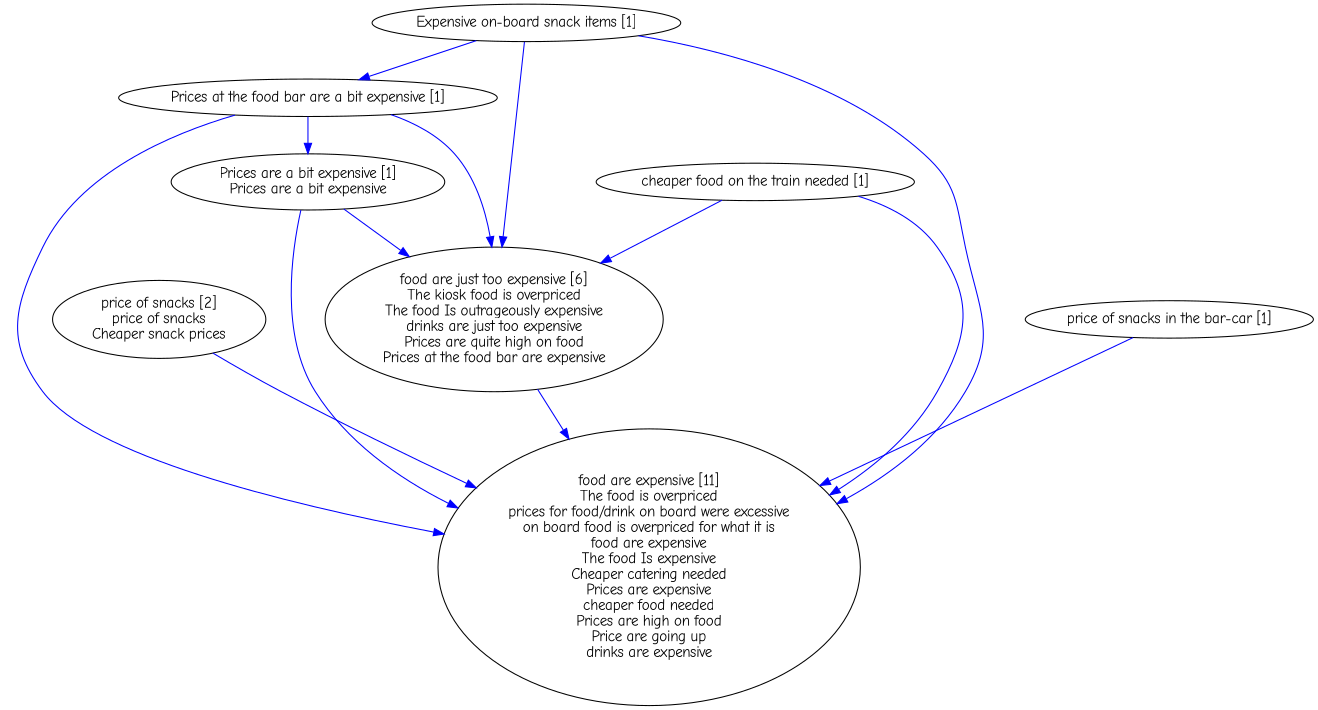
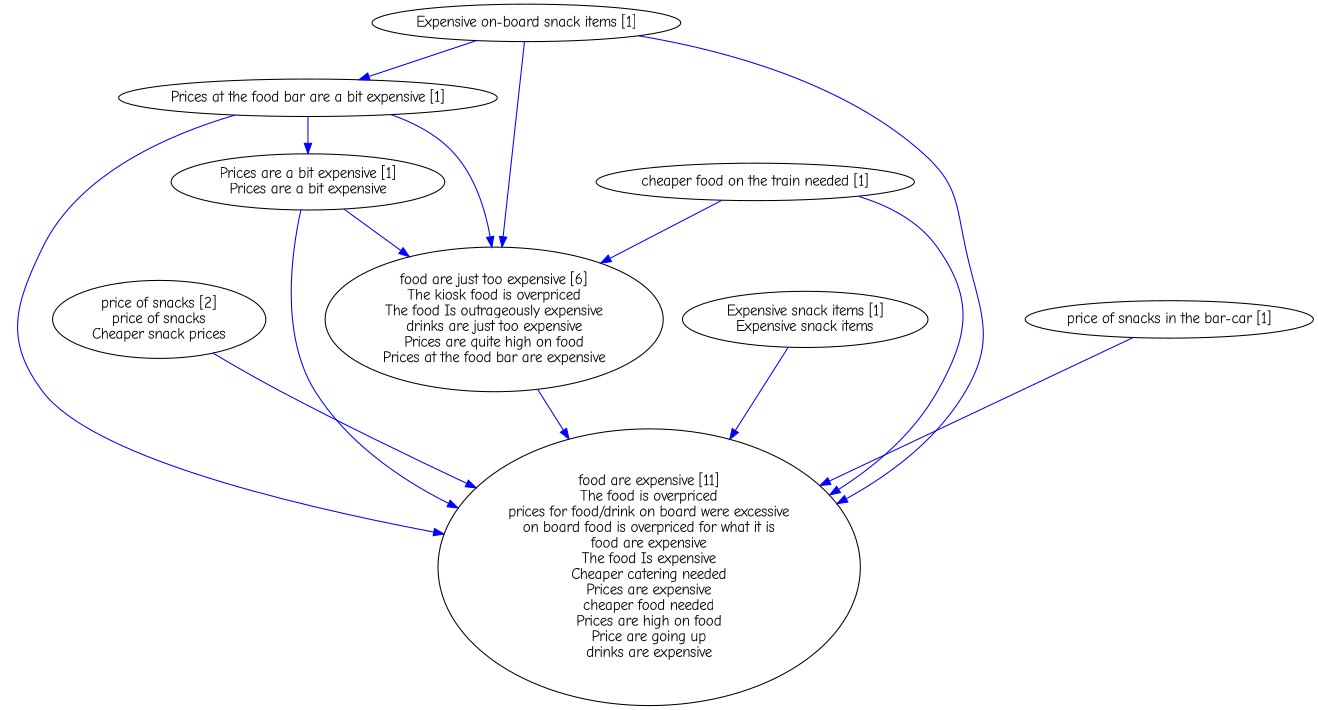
node "Expensive snack items [1] Expensive snack items": added
